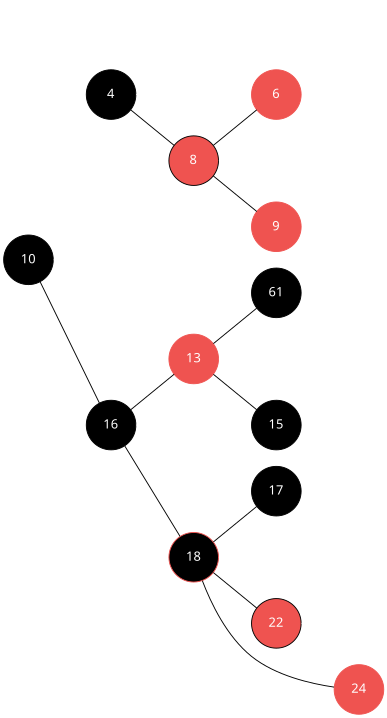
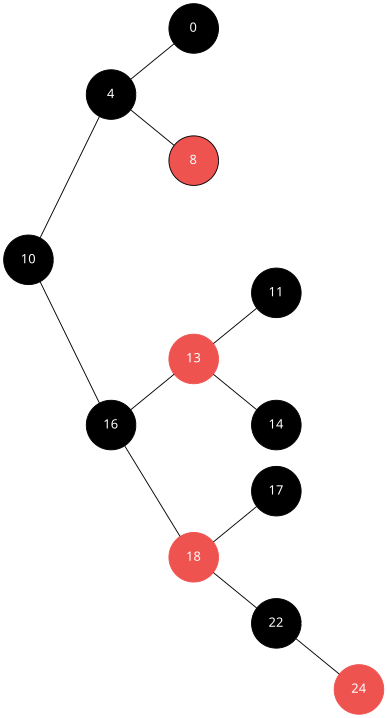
node "0": added
node "6": removed
edge "4" -- "10": added
node "9": removed
node "61": label "61" -> "11"
node "15": label "15" -> "14"
node "18": fillcolor black -> #ef5350
node "22": fillcolor #ef5350 -> black
edge "18" -- "24": now "22" -- "24"
